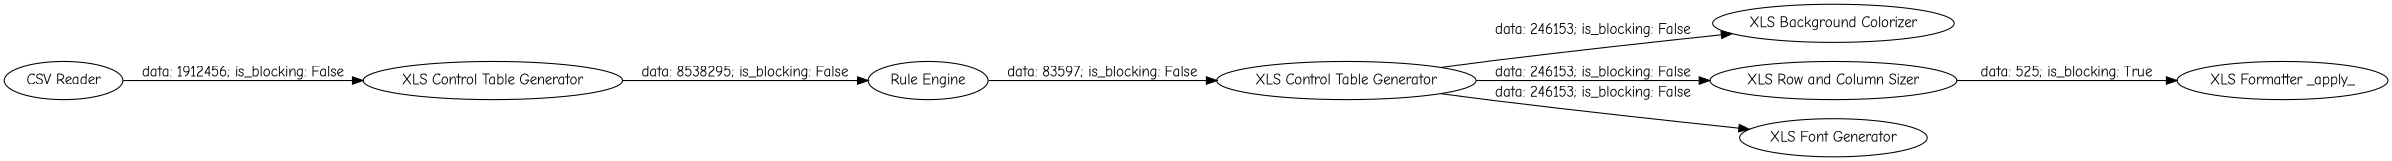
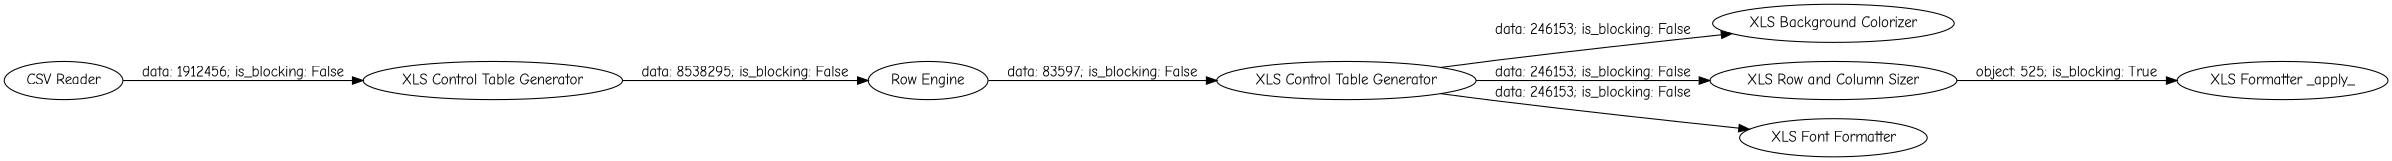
edge "XLS Row and Column Sizer" -> "XLS Formatter _apply_": label "data: 525; is_blocking: True" -> "object: 525; is_blocking: True"
node "Rule Engine": label "Rule Engine" -> "Row Engine"
node "XLS Font Generator": label "XLS Font Generator" -> "XLS Font Formatter"
